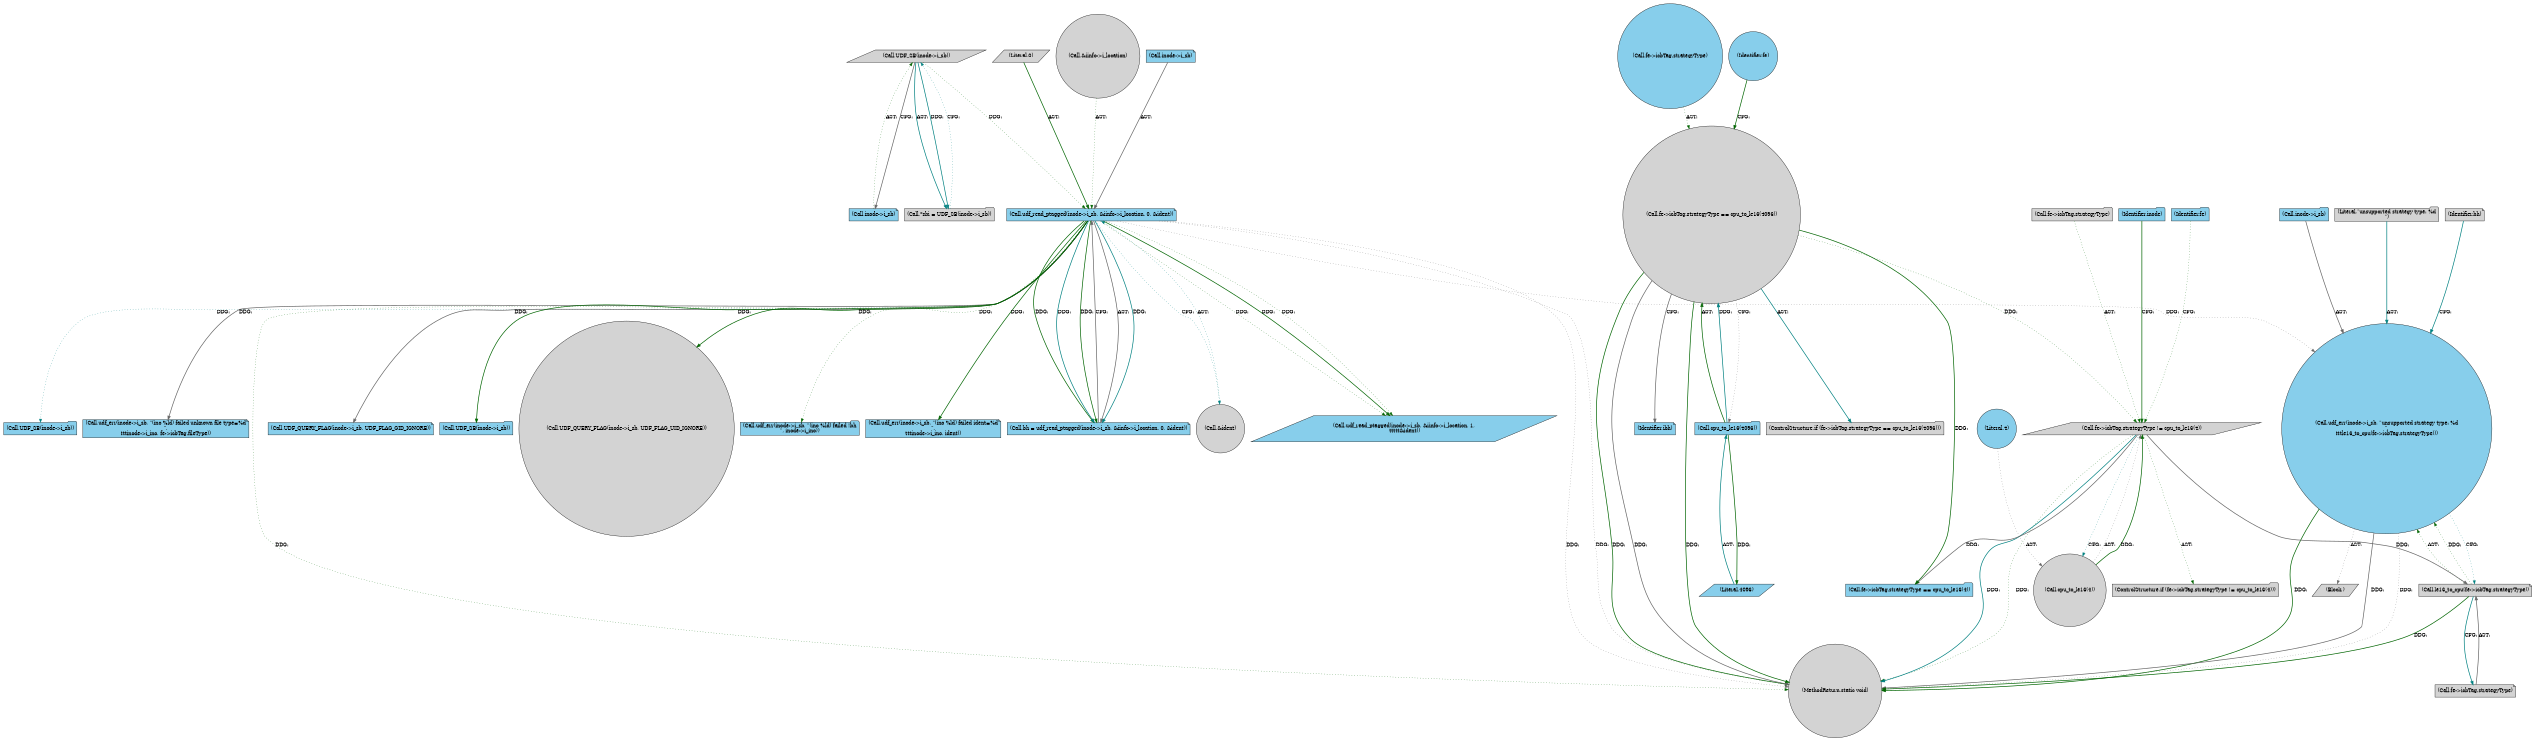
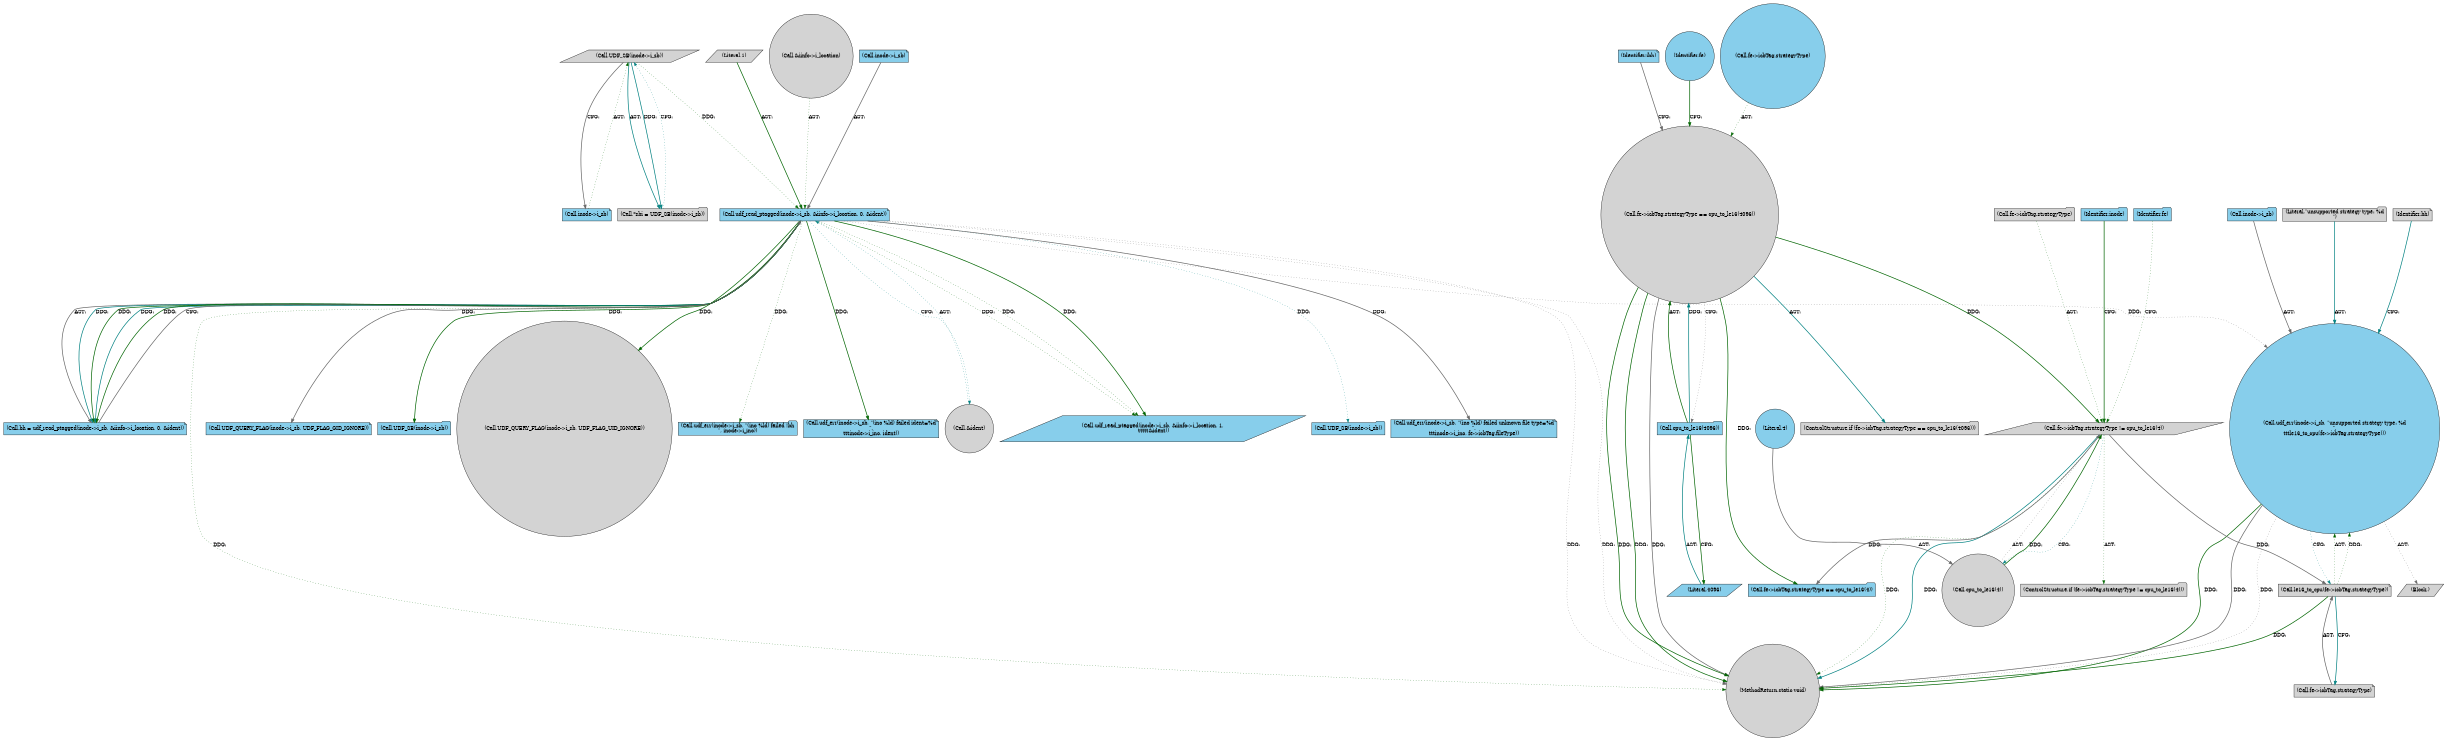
node "(Literal,0)": label "(Literal,0)" -> "(Literal,1)"
edge "(Call,fe->icbTag.strategyType == cpu_to_le16(4096))" -> "(Call,fe->icbTag.strategyType != cpu_to_le16(4))": style dotted -> bold
edge "(Call,fe->icbTag.strategyType == cpu_to_le16(4096))" -> "(Identifier,ibh)": reversed
edge "(Literal,4)" -> "(Call,cpu_to_le16(4))": style dotted -> bold
edge "(Call,cpu_to_le16(4096))" -> "(Literal,4096)": label "DDG: " -> "CFG: "
